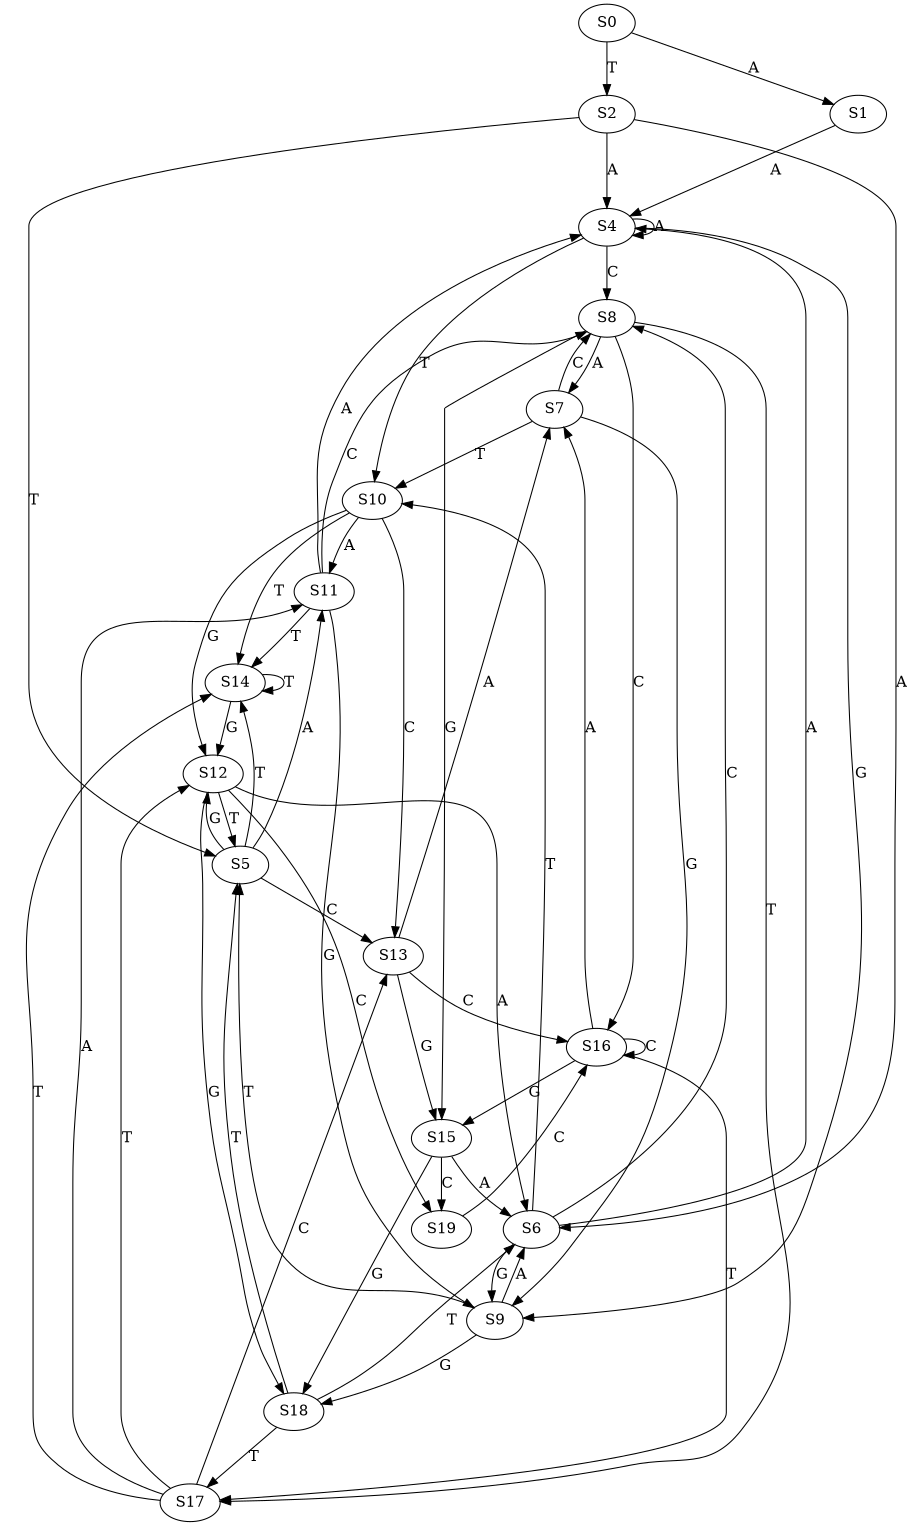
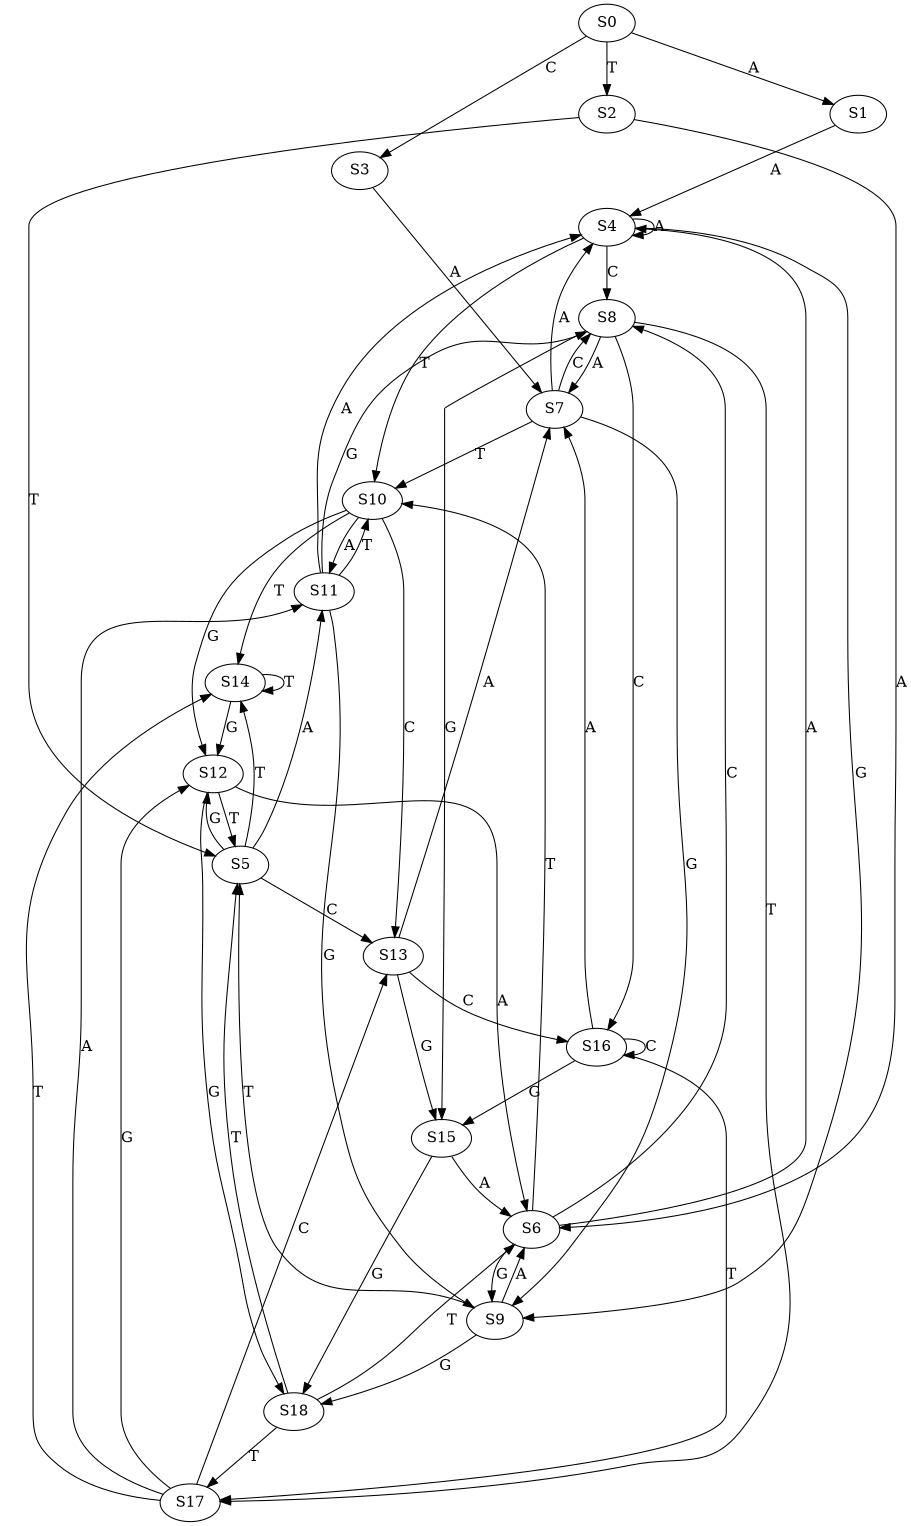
edge "S2" -> "S4": now "S7" -> "S4"
node "S3": added
edge "S11" -> "S8": label "C" -> "G"
edge "S11" -> "S14": now "S11" -> "S10"
edge "S17" -> "S12": label "T" -> "G"
node "S19": removed
